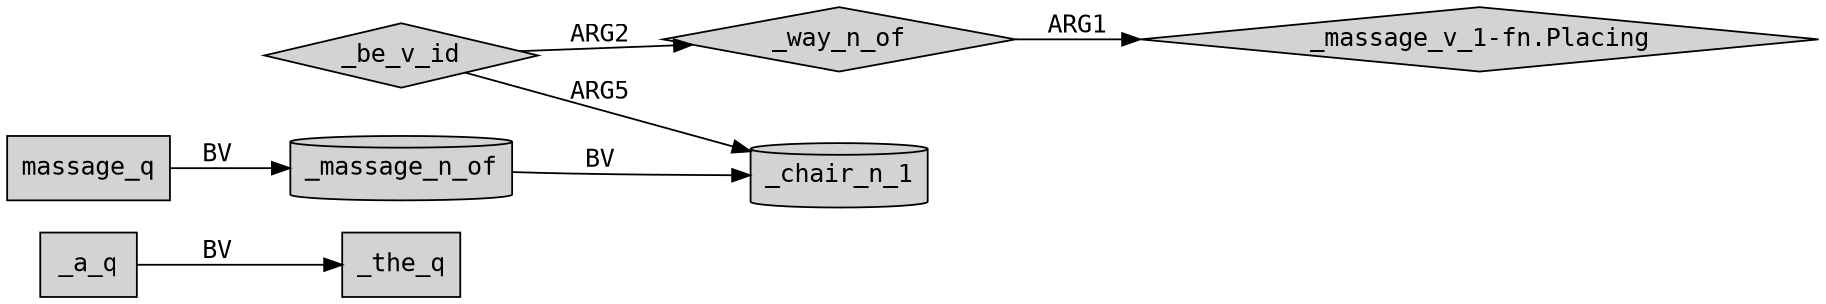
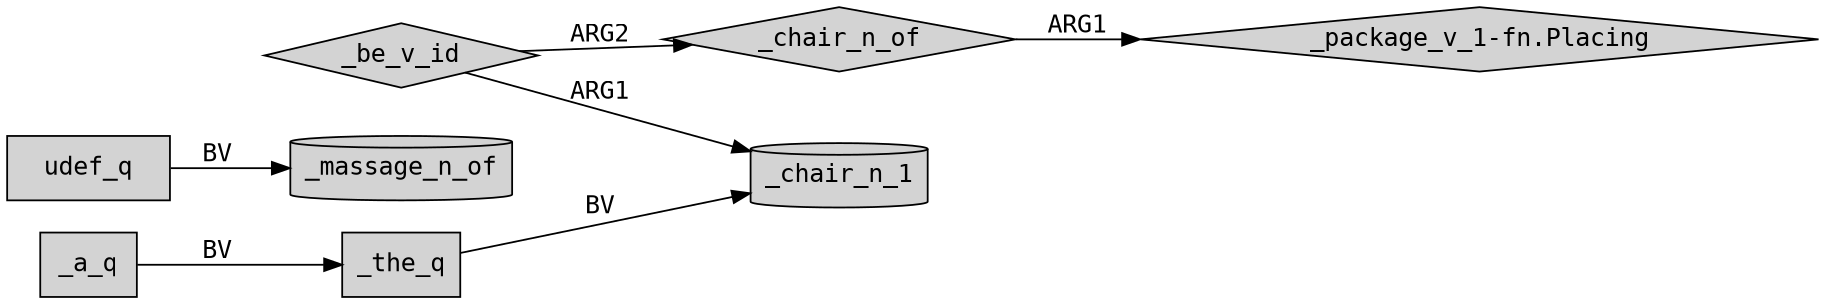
node "_way_n_of": label "_way_n_of" -> "_chair_n_of"
node "_massage_v_1-fn.Placing": label "_massage_v_1-fn.Placing" -> "_package_v_1-fn.Placing"
edge "_be_v_id" -> "_chair_n_1": label "ARG5" -> "ARG1"
node "massage_q": label "massage_q" -> "udef_q"
edge "_massage_n_of" -> "_chair_n_1": now "_the_q" -> "_chair_n_1"
